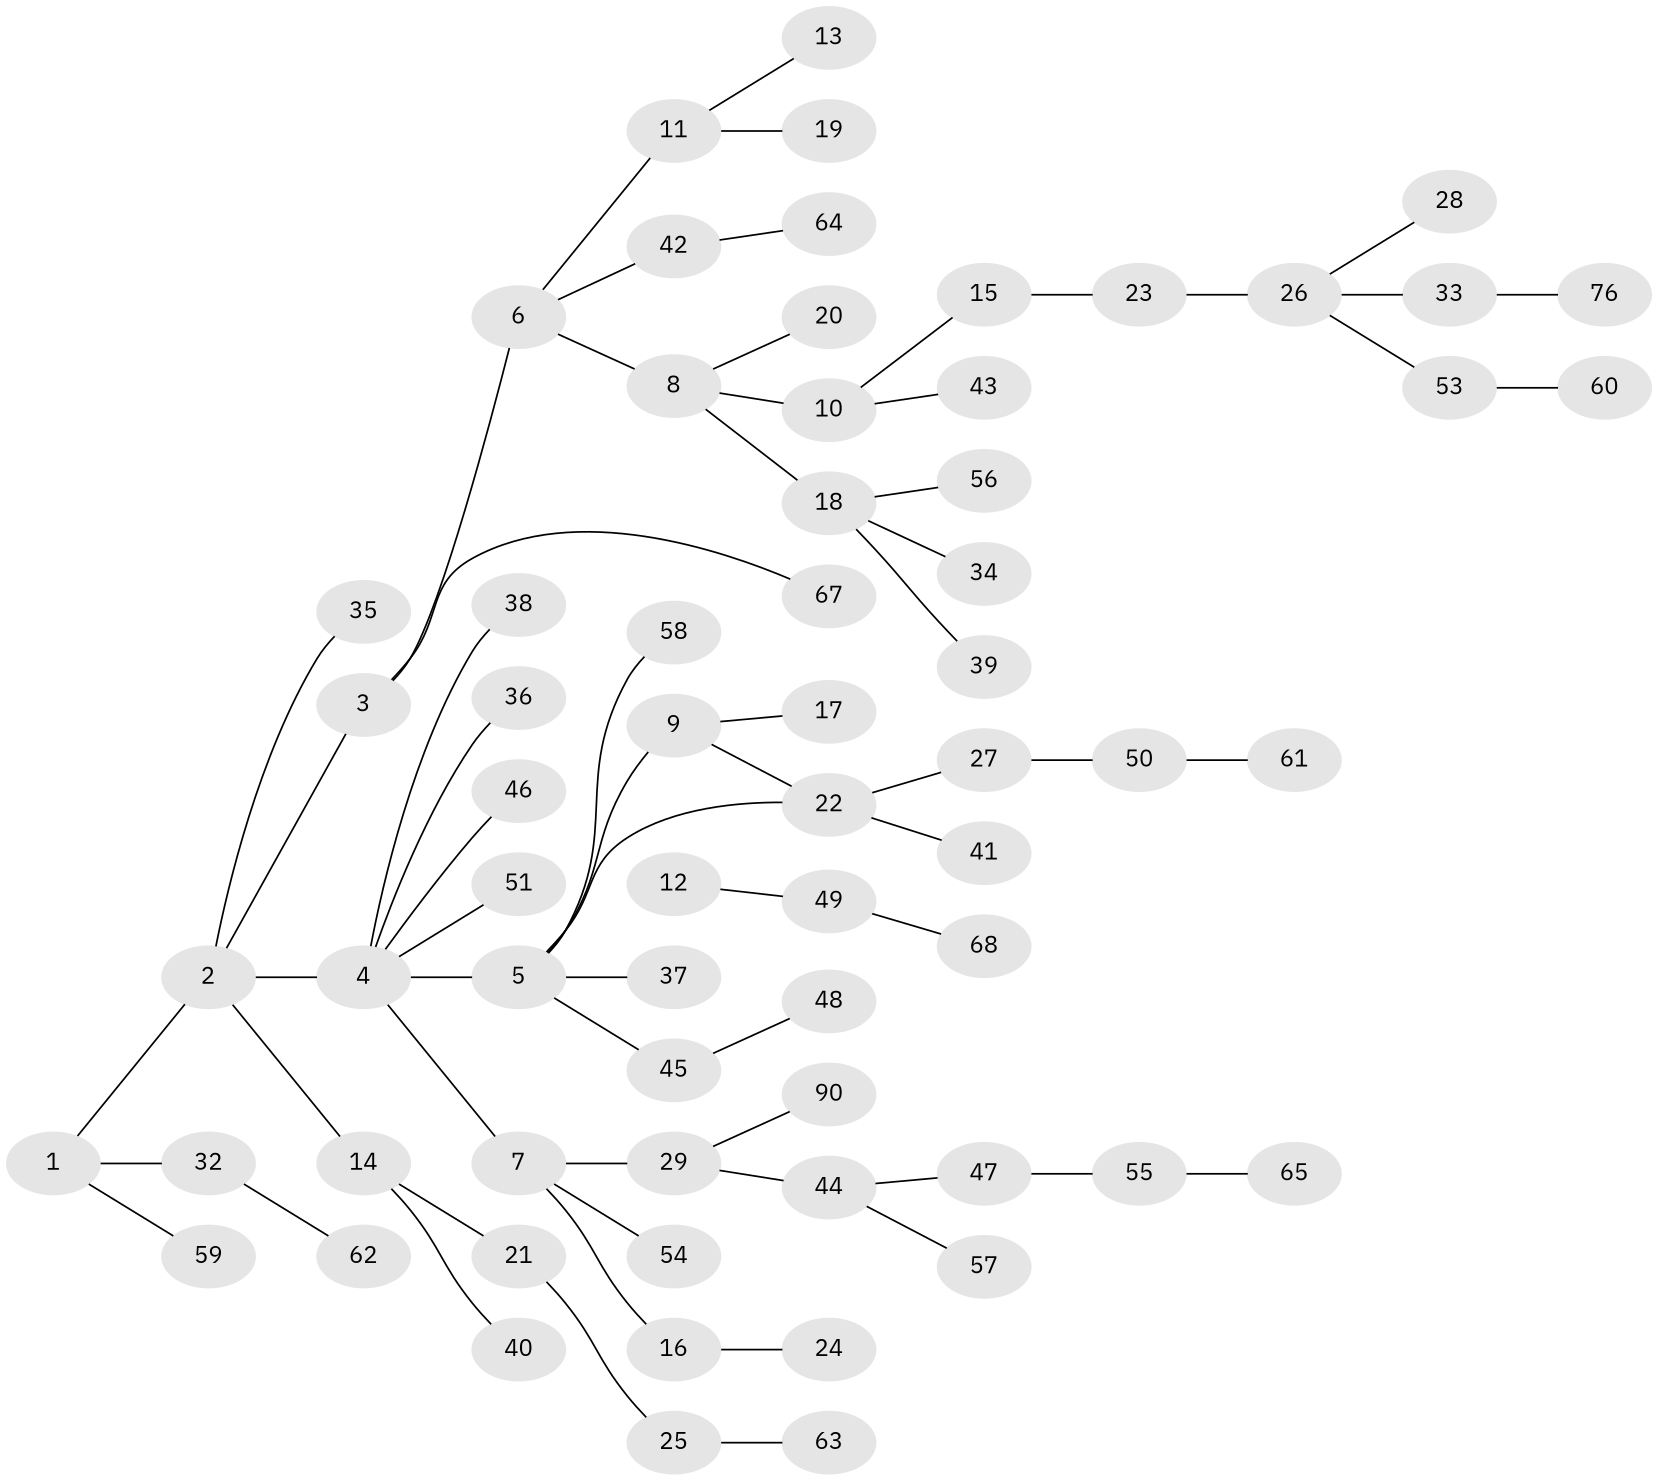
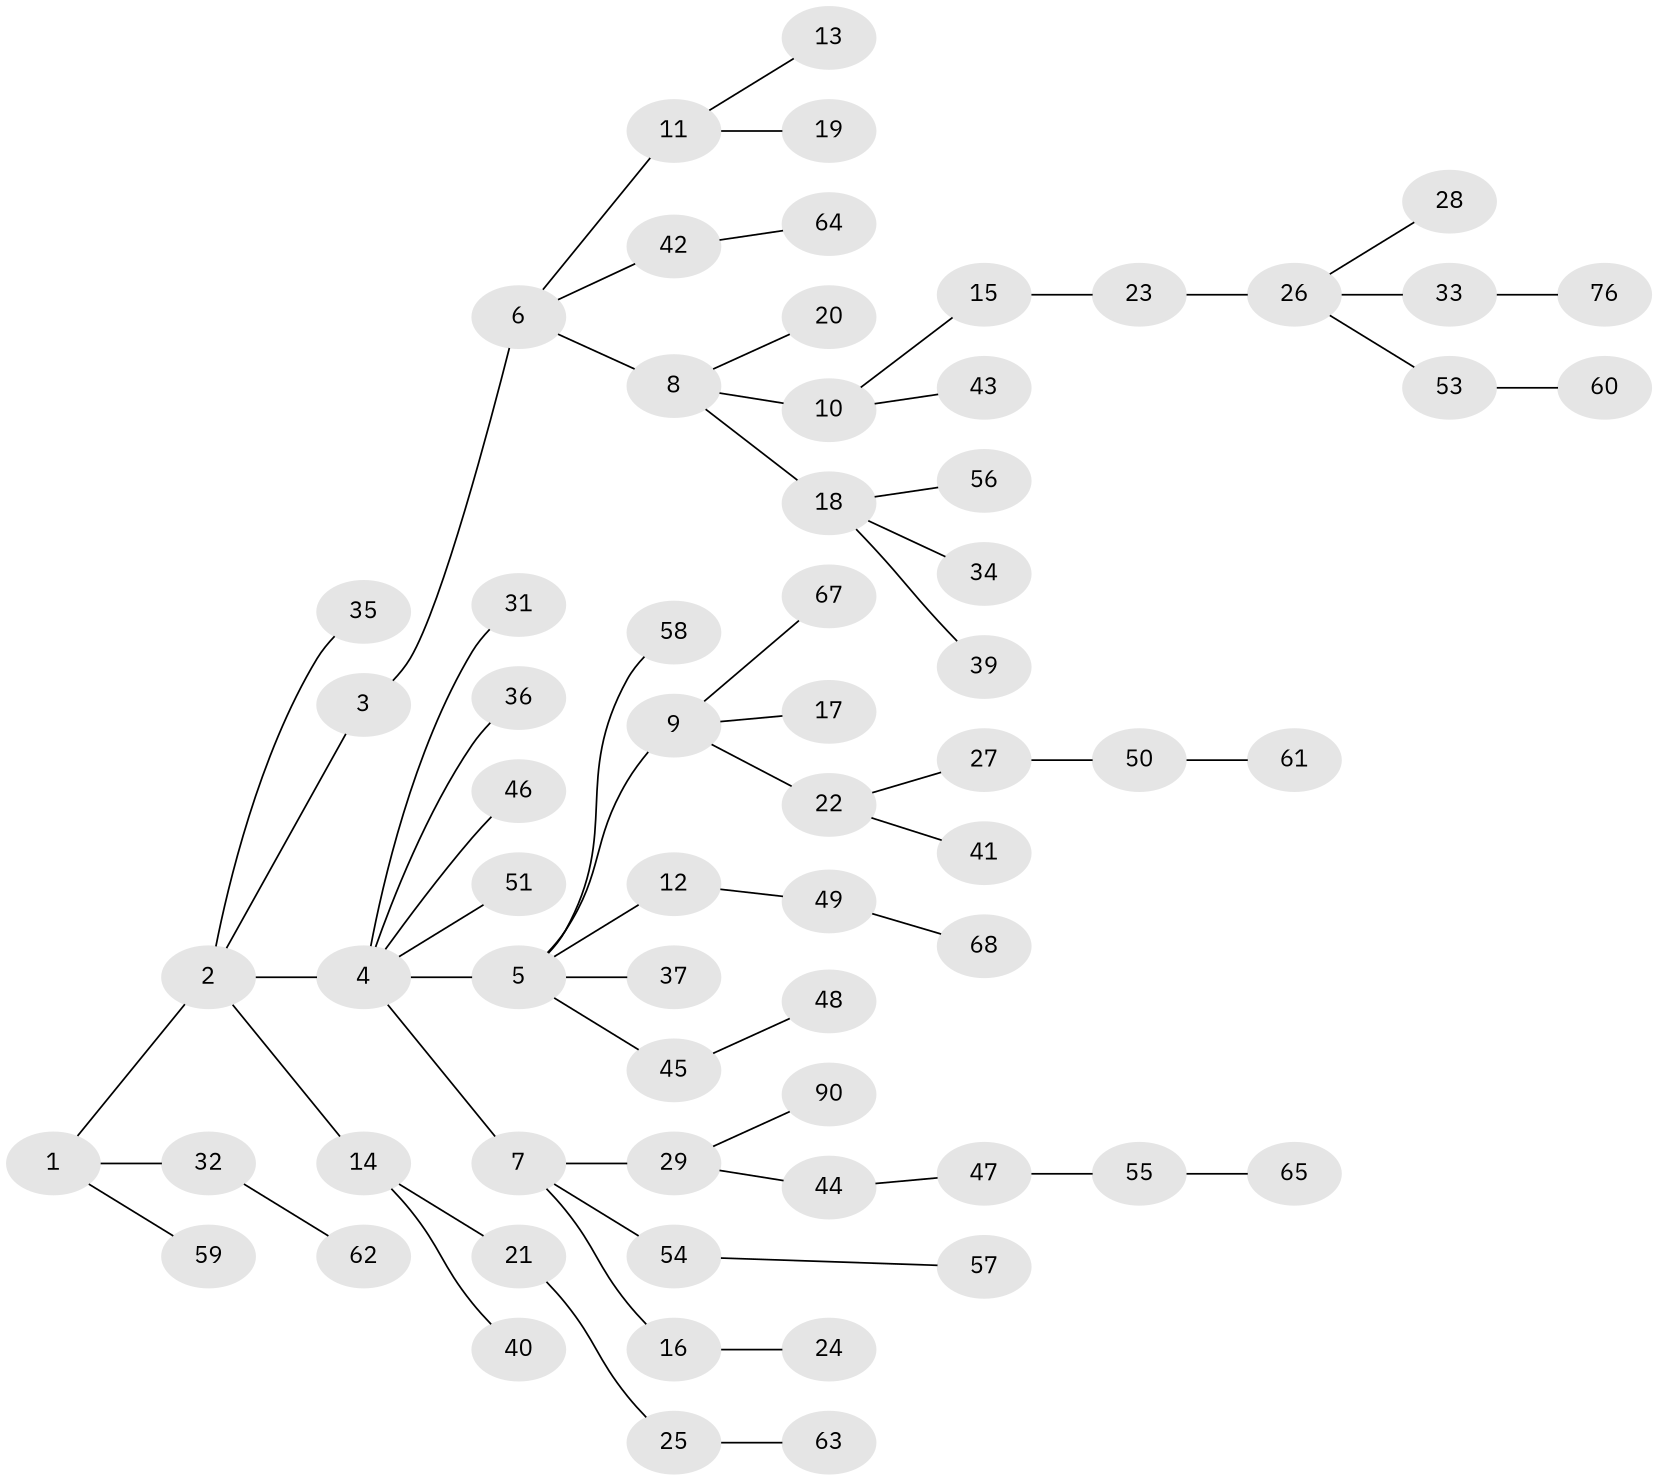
edge "67" -- "3": now "67" -- "9"
node "38": label "38" -> "31"
edge "22" -- "5": now "12" -- "5"
edge "44" -- "57": now "54" -- "57"
